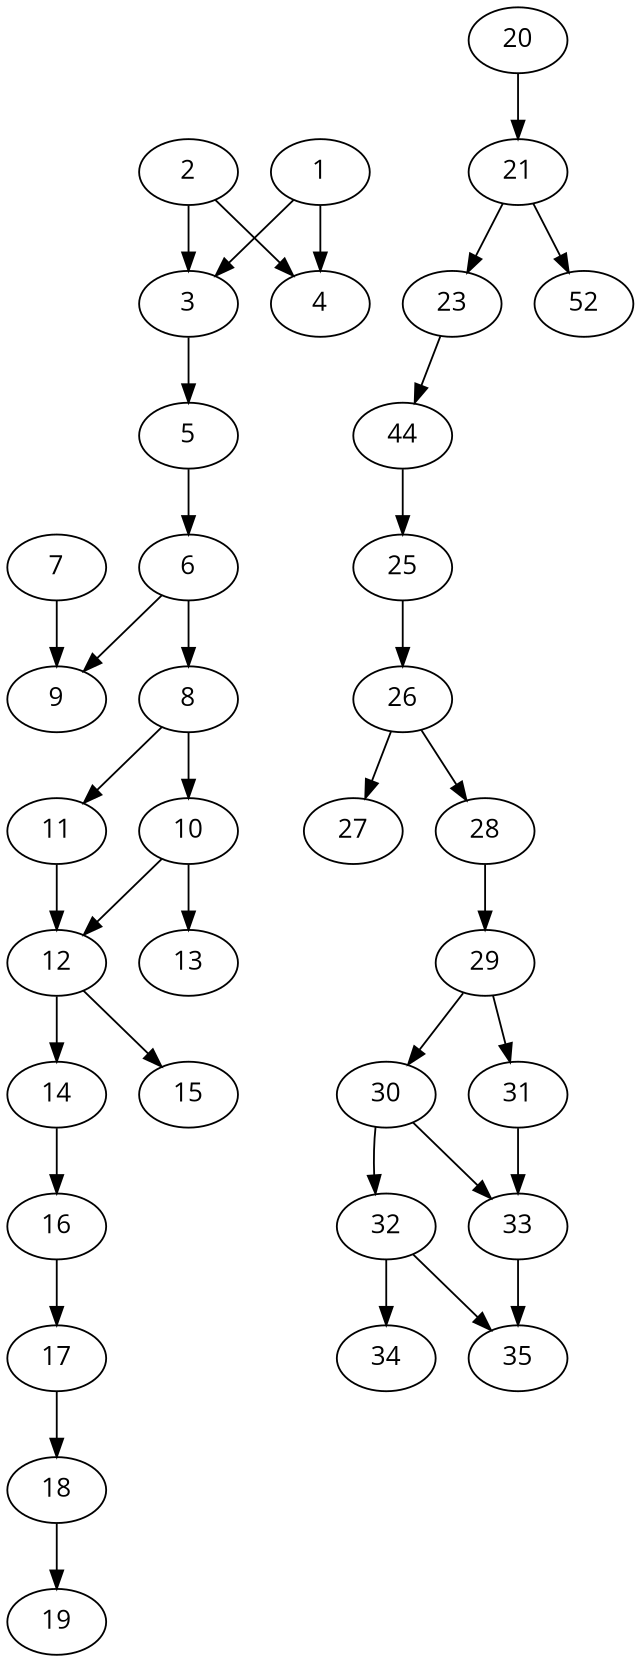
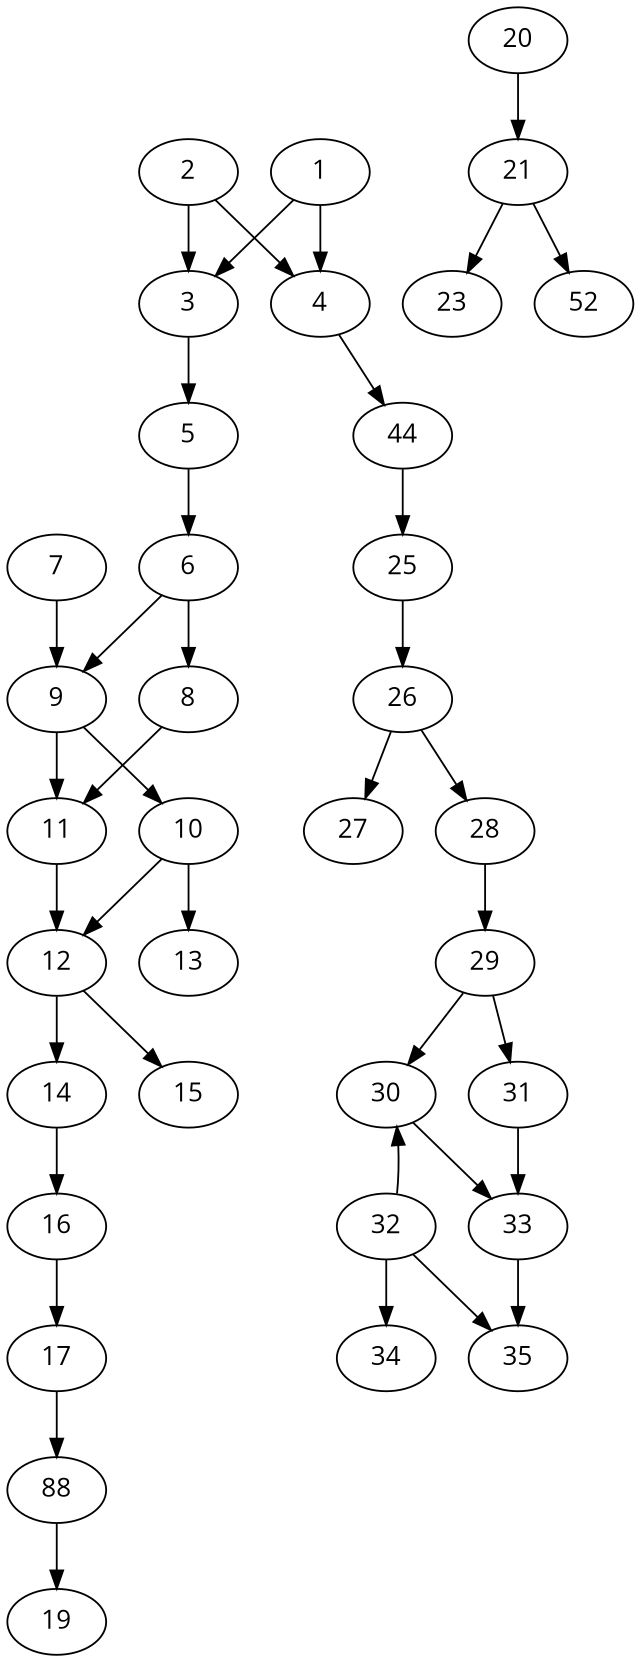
edge "23" -> "44": now "4" -> "44"
edge "9" -> "11": added
edge "8" -> "10": now "9" -> "10"
edge "30" -> "32": reversed
node "18": label "18" -> "88"
